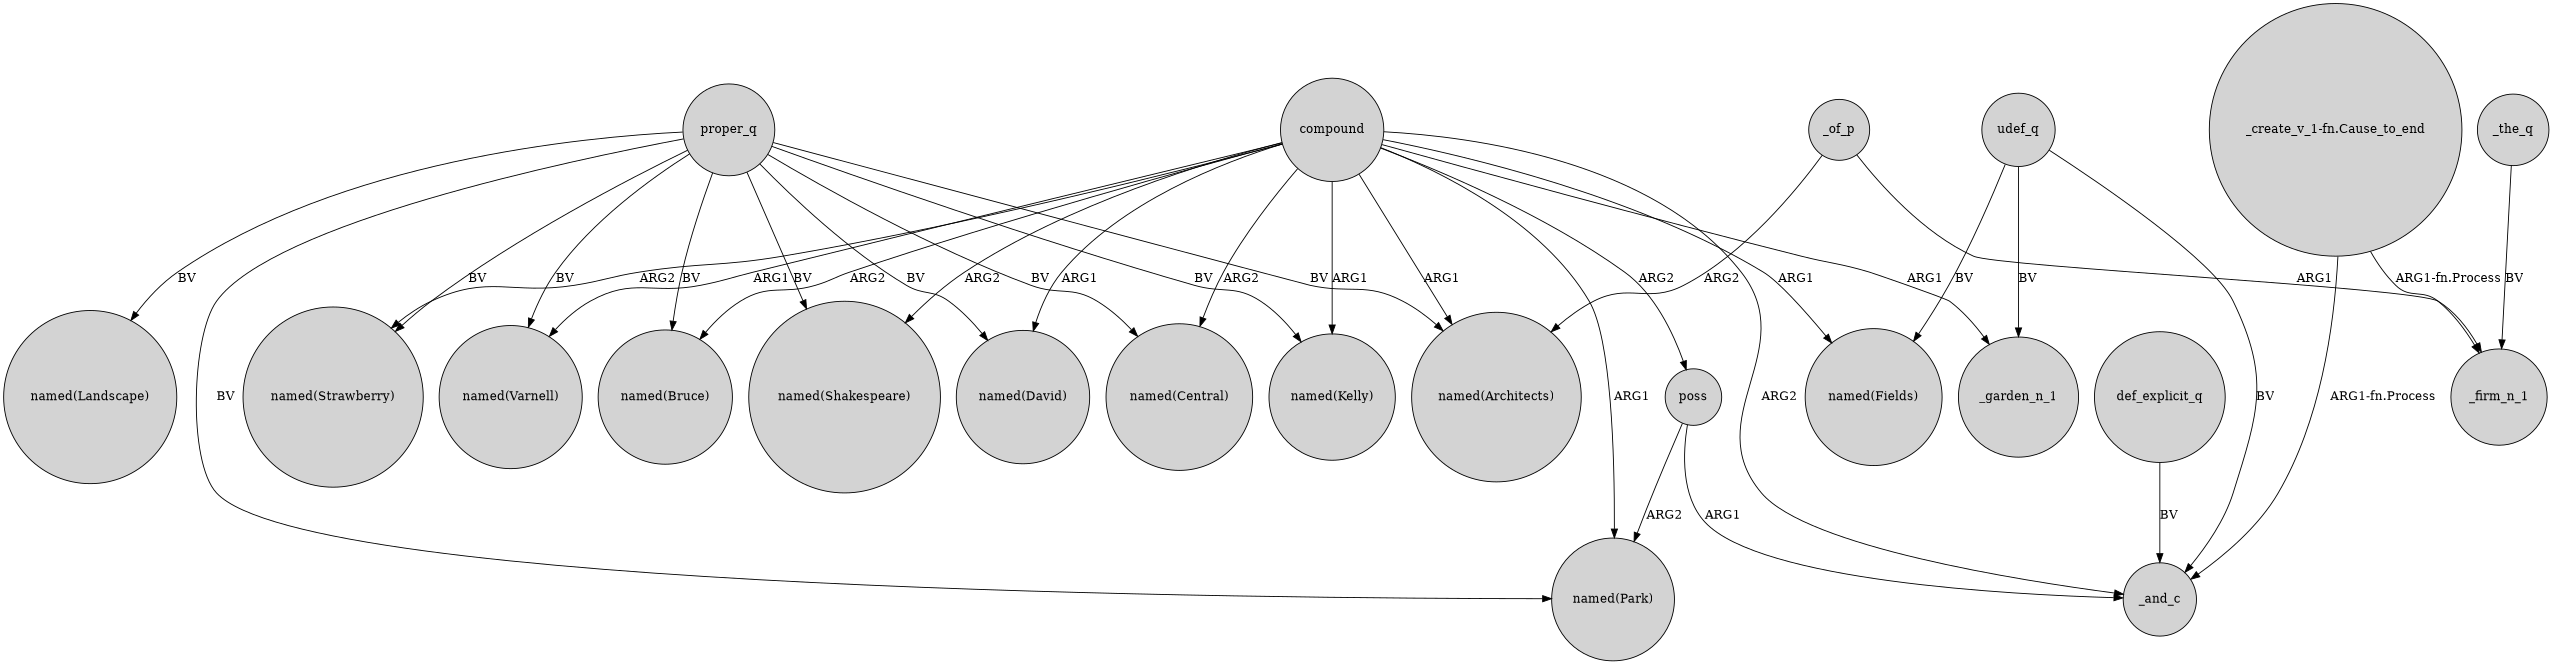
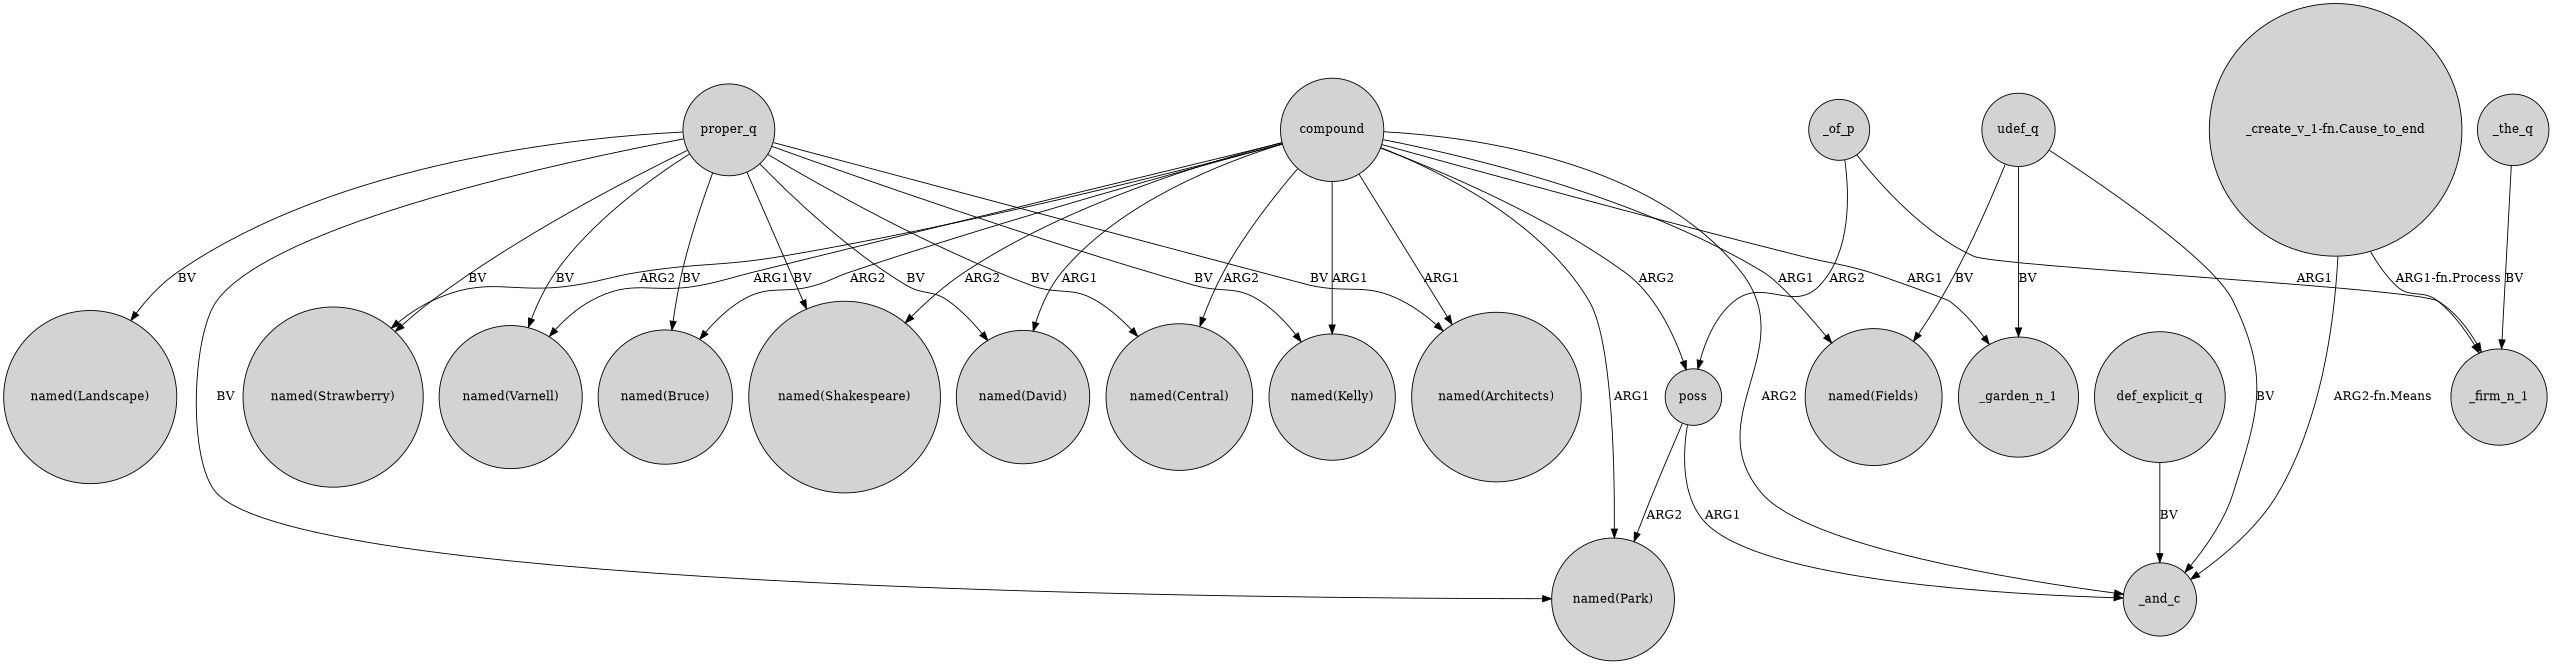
edge "_of_p" -> "named(Architects)": now "_of_p" -> "poss"
edge "_create_v_1-fn.Cause_to_end" -> "_and_c": label "ARG1-fn.Process" -> "ARG2-fn.Means"
